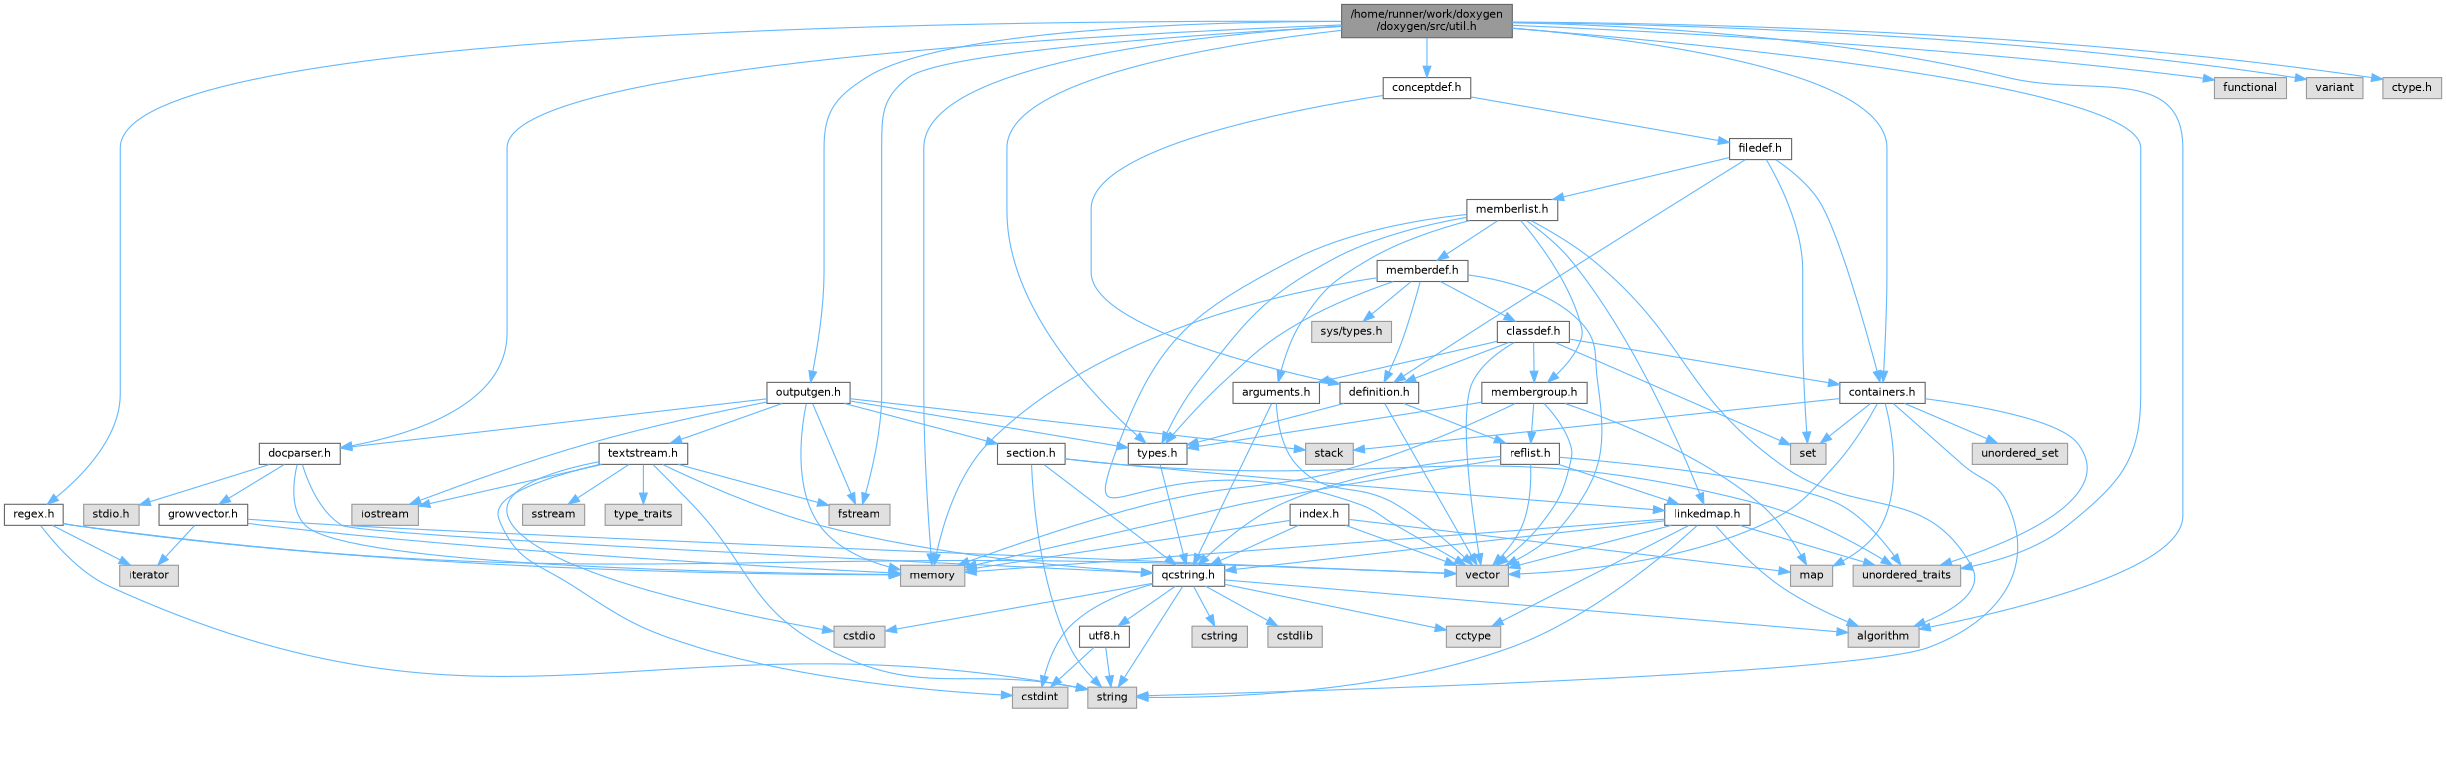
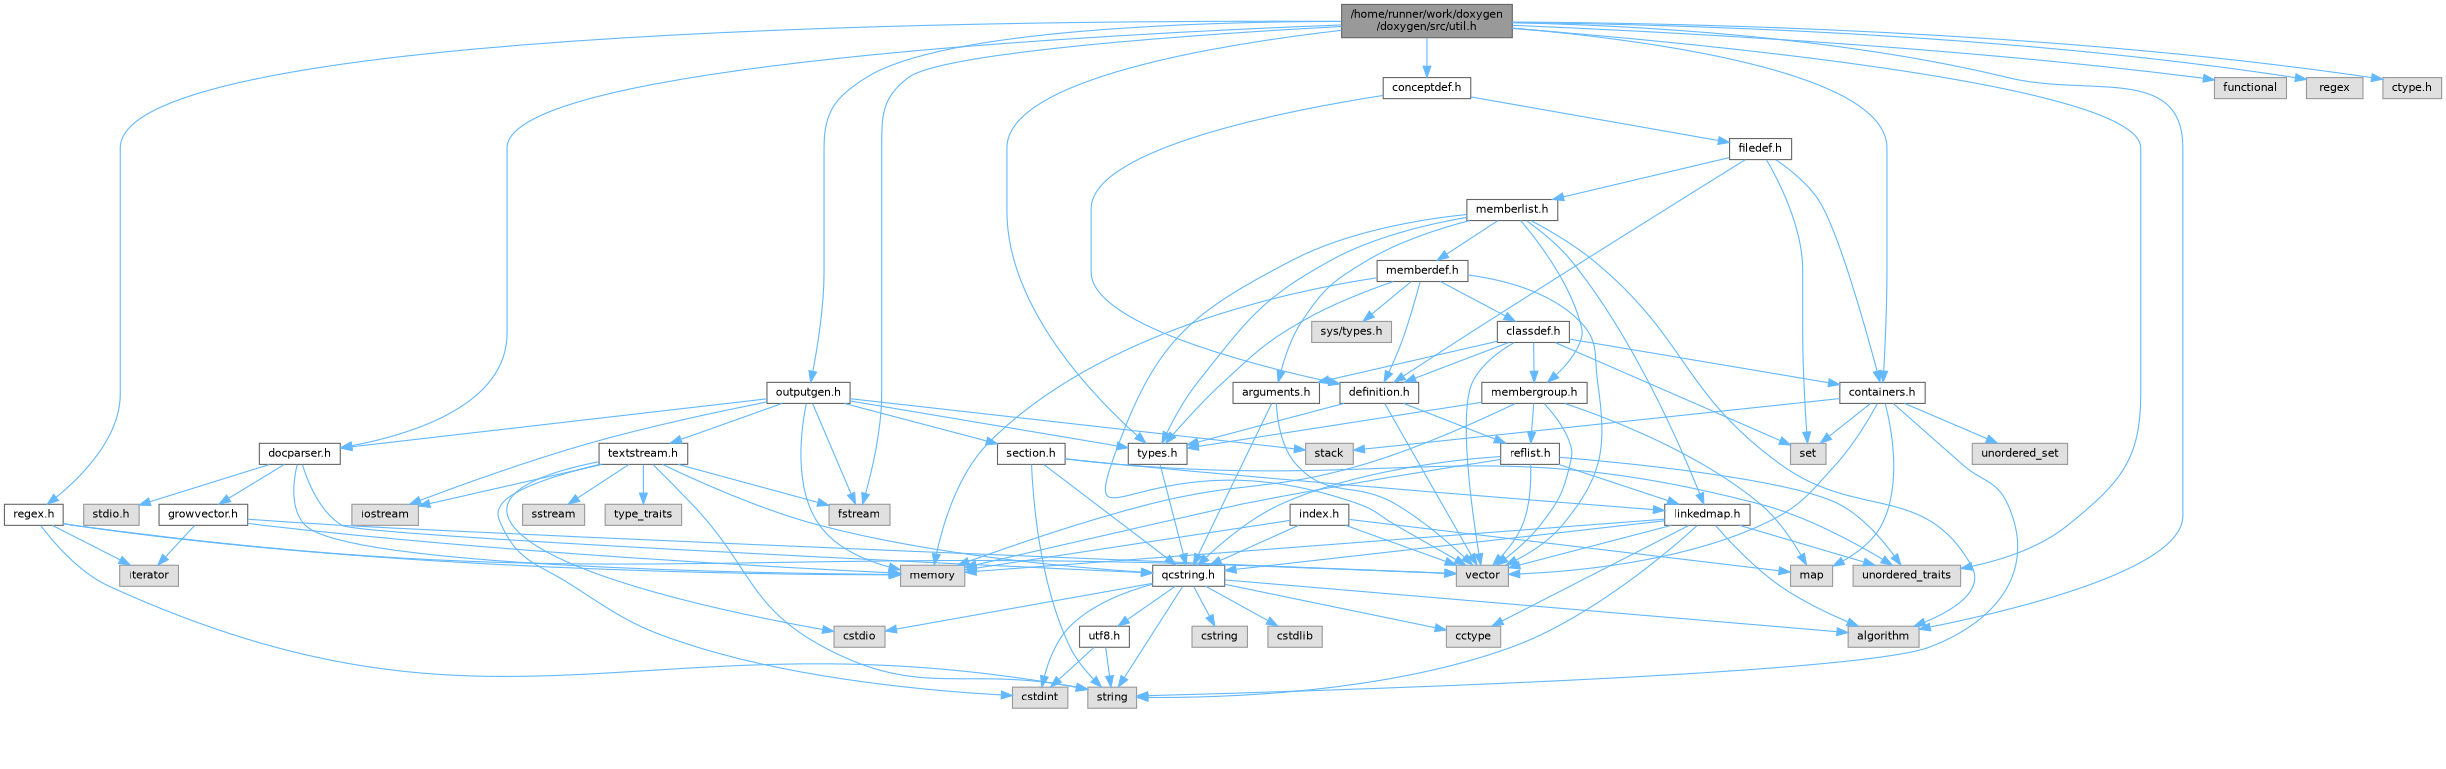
node "variant": label "variant" -> "regex"
edge "/home/runner/work/doxygen /doxygen/src/util.h" -> "memory": removed
edge "containers.h" -> "unordered_traits": removed
